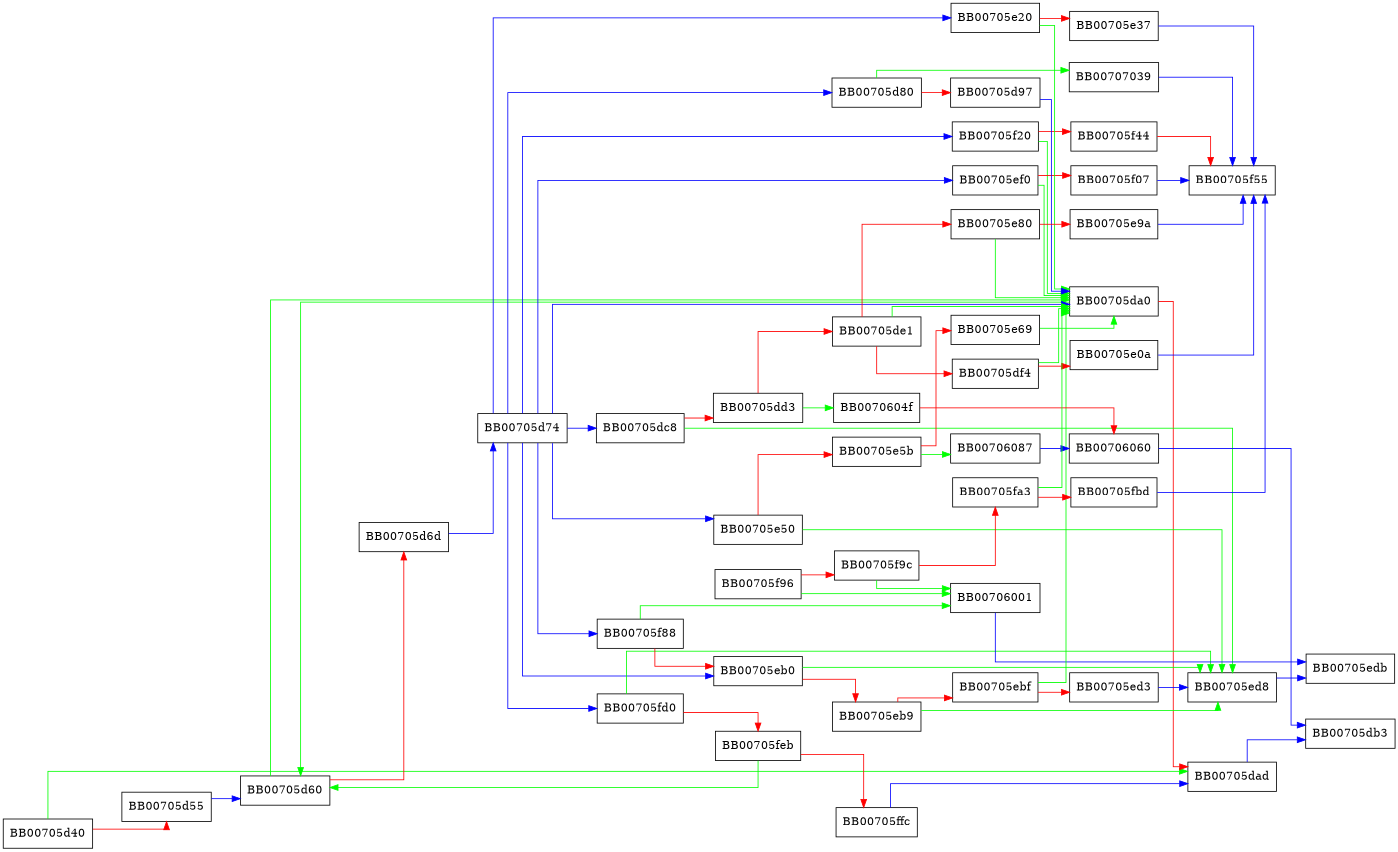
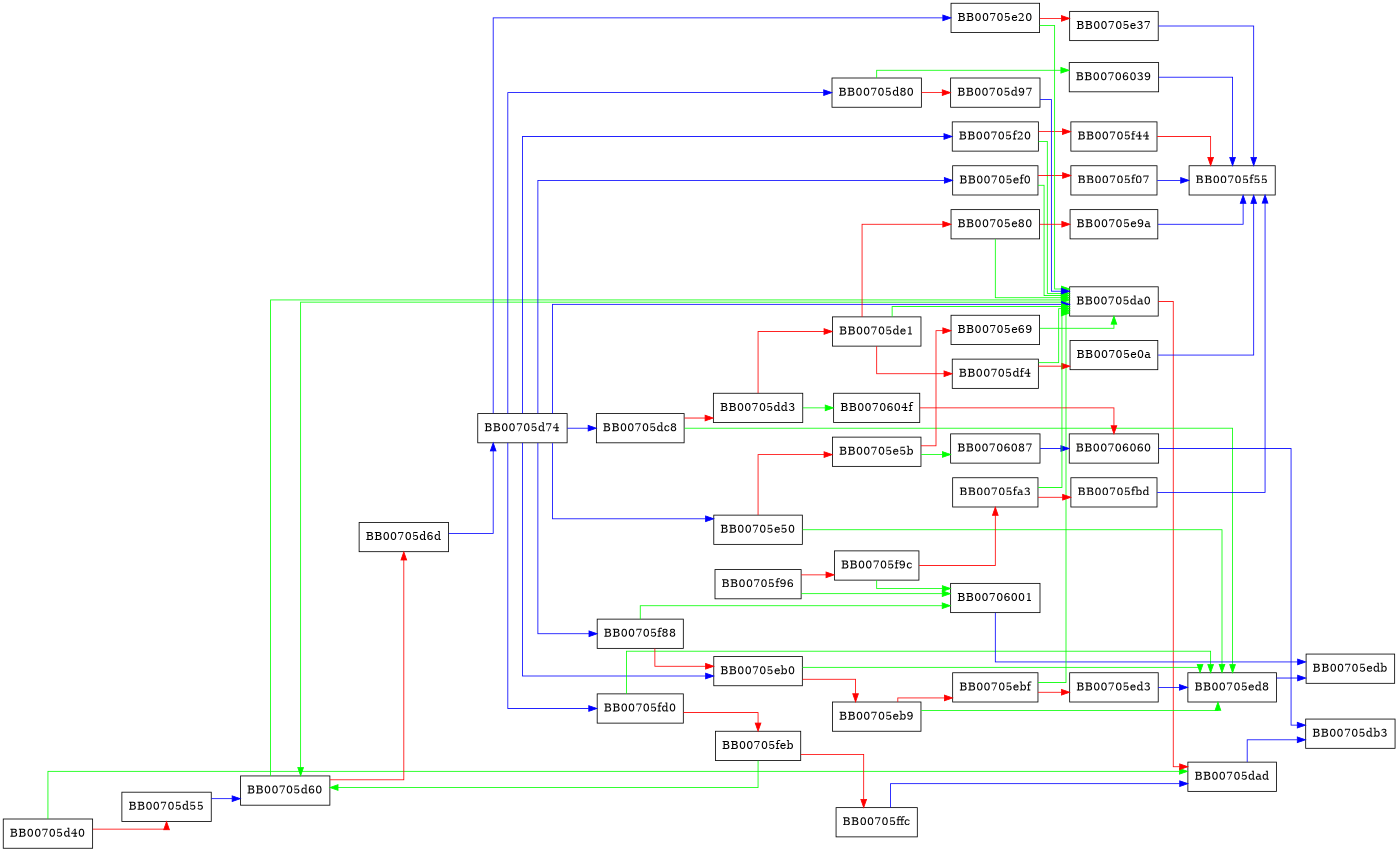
node "BB00707039": label "BB00707039" -> "BB00706039"
